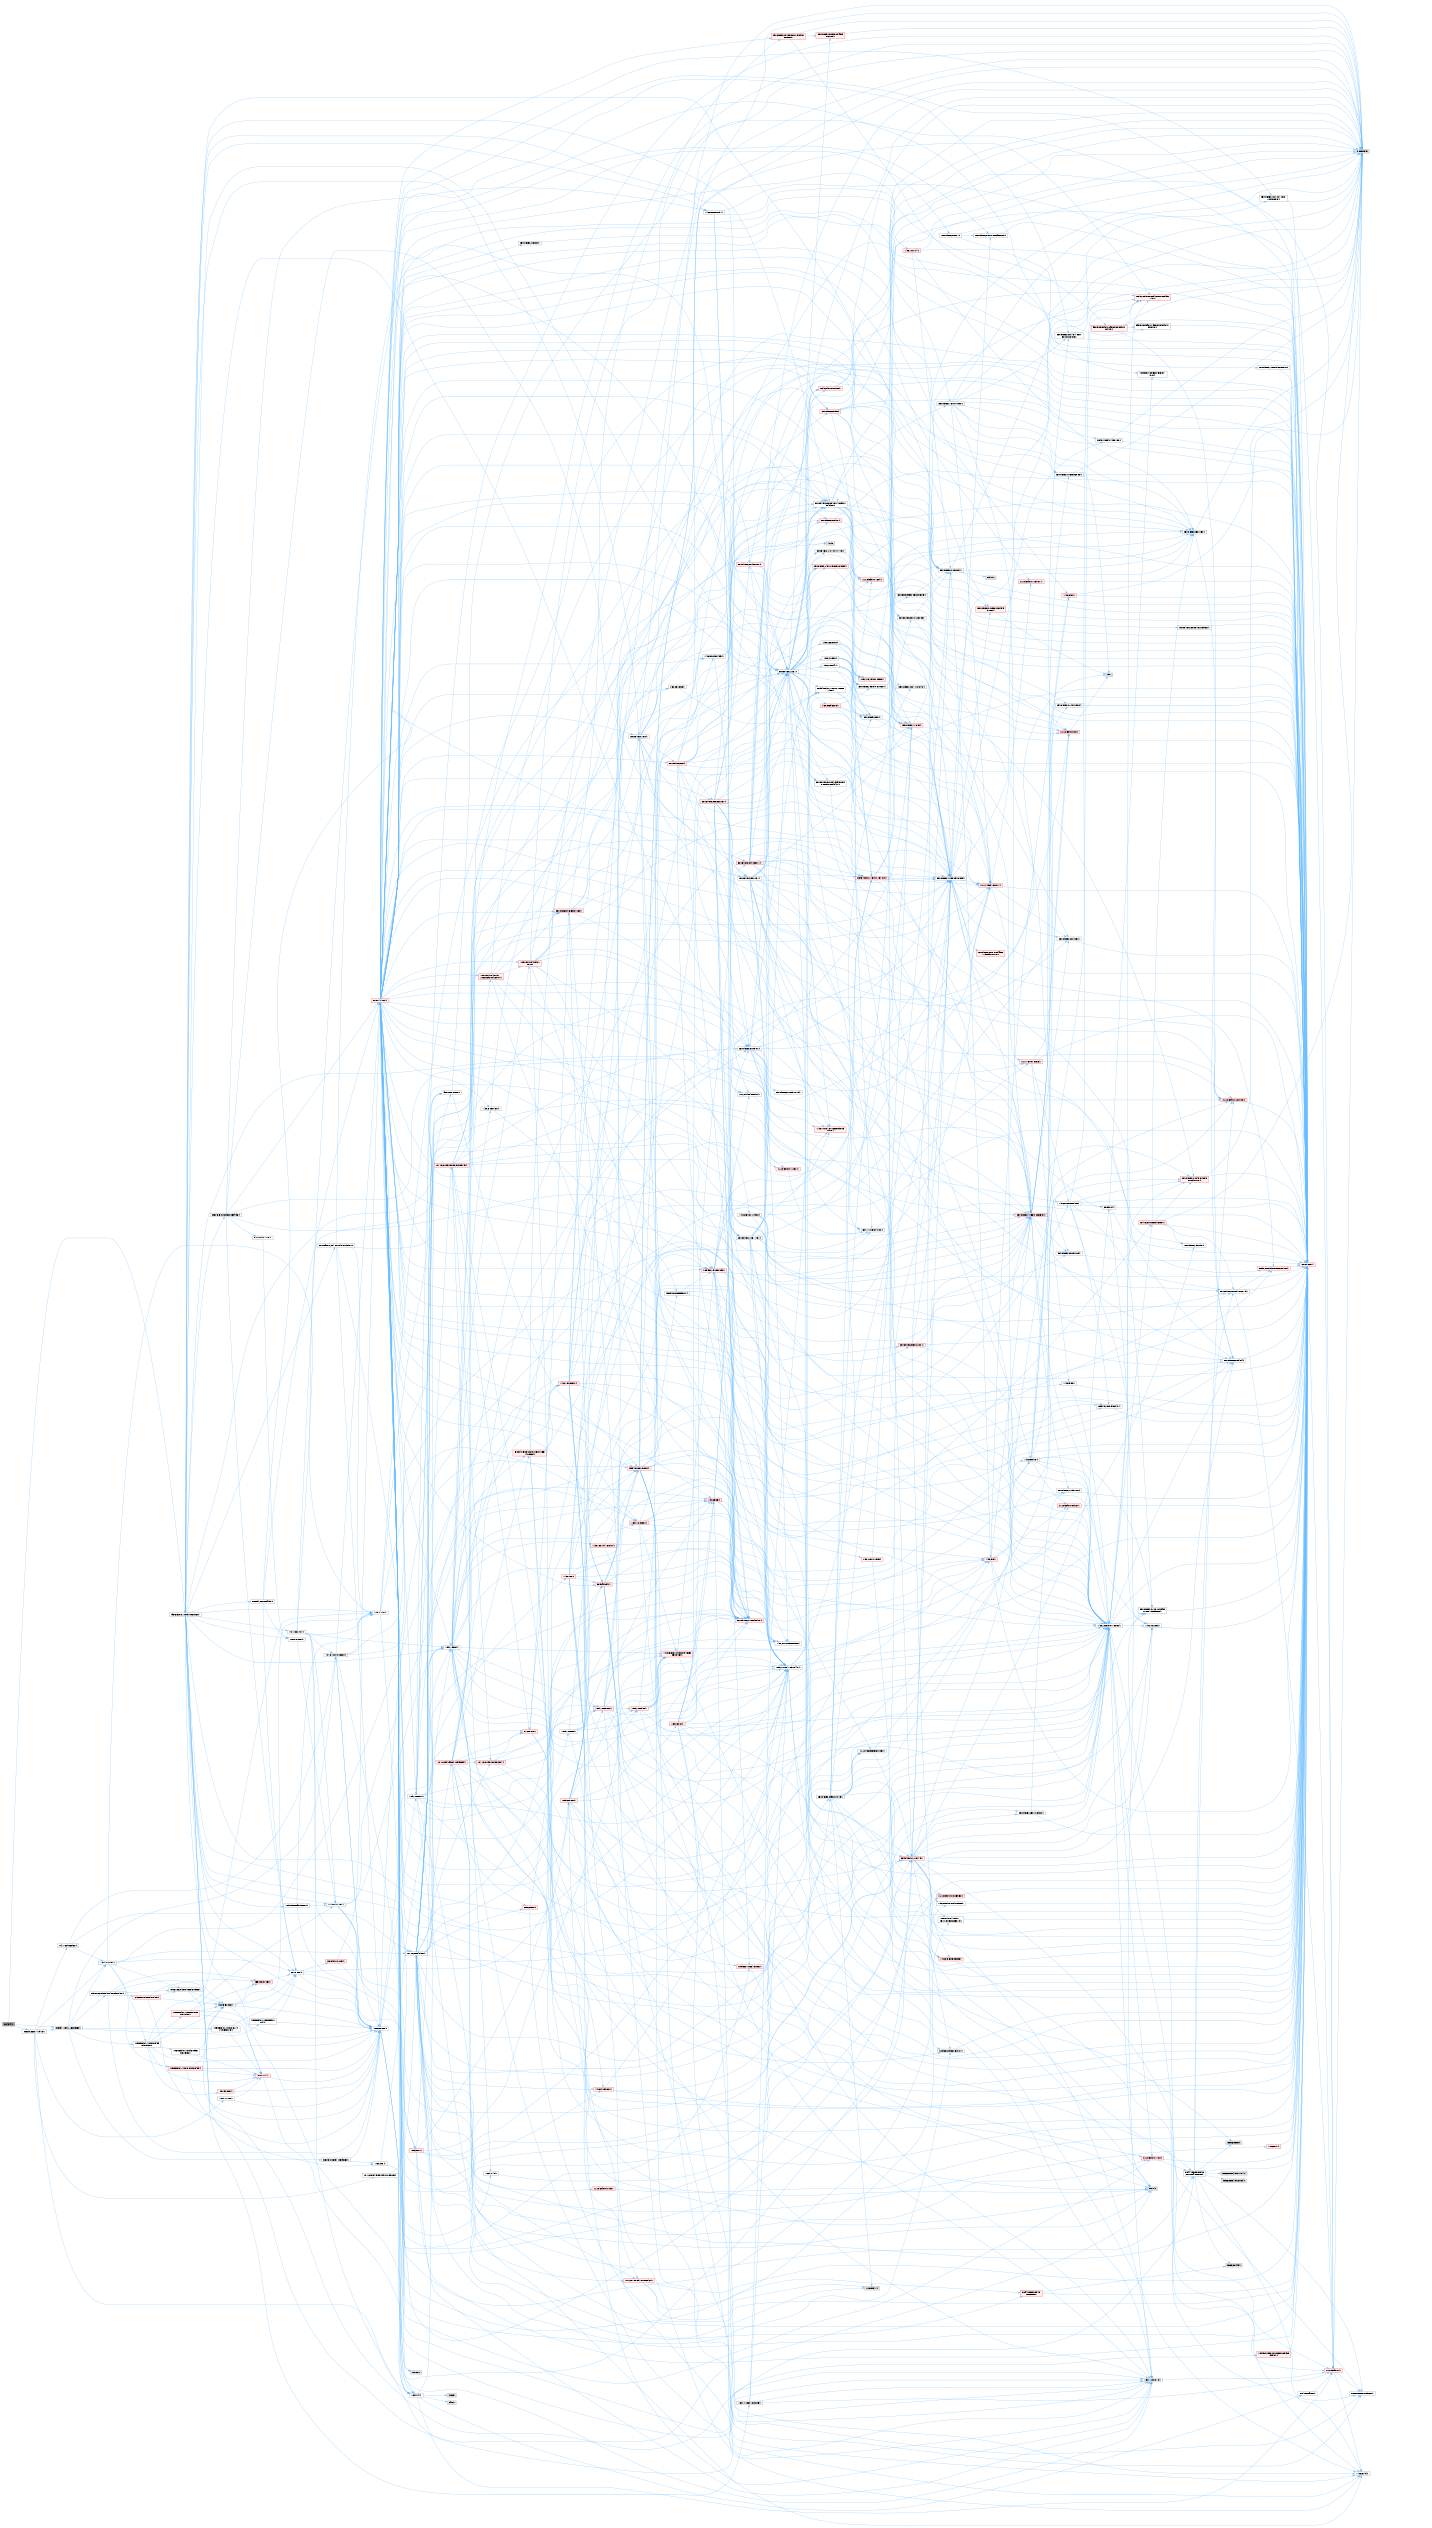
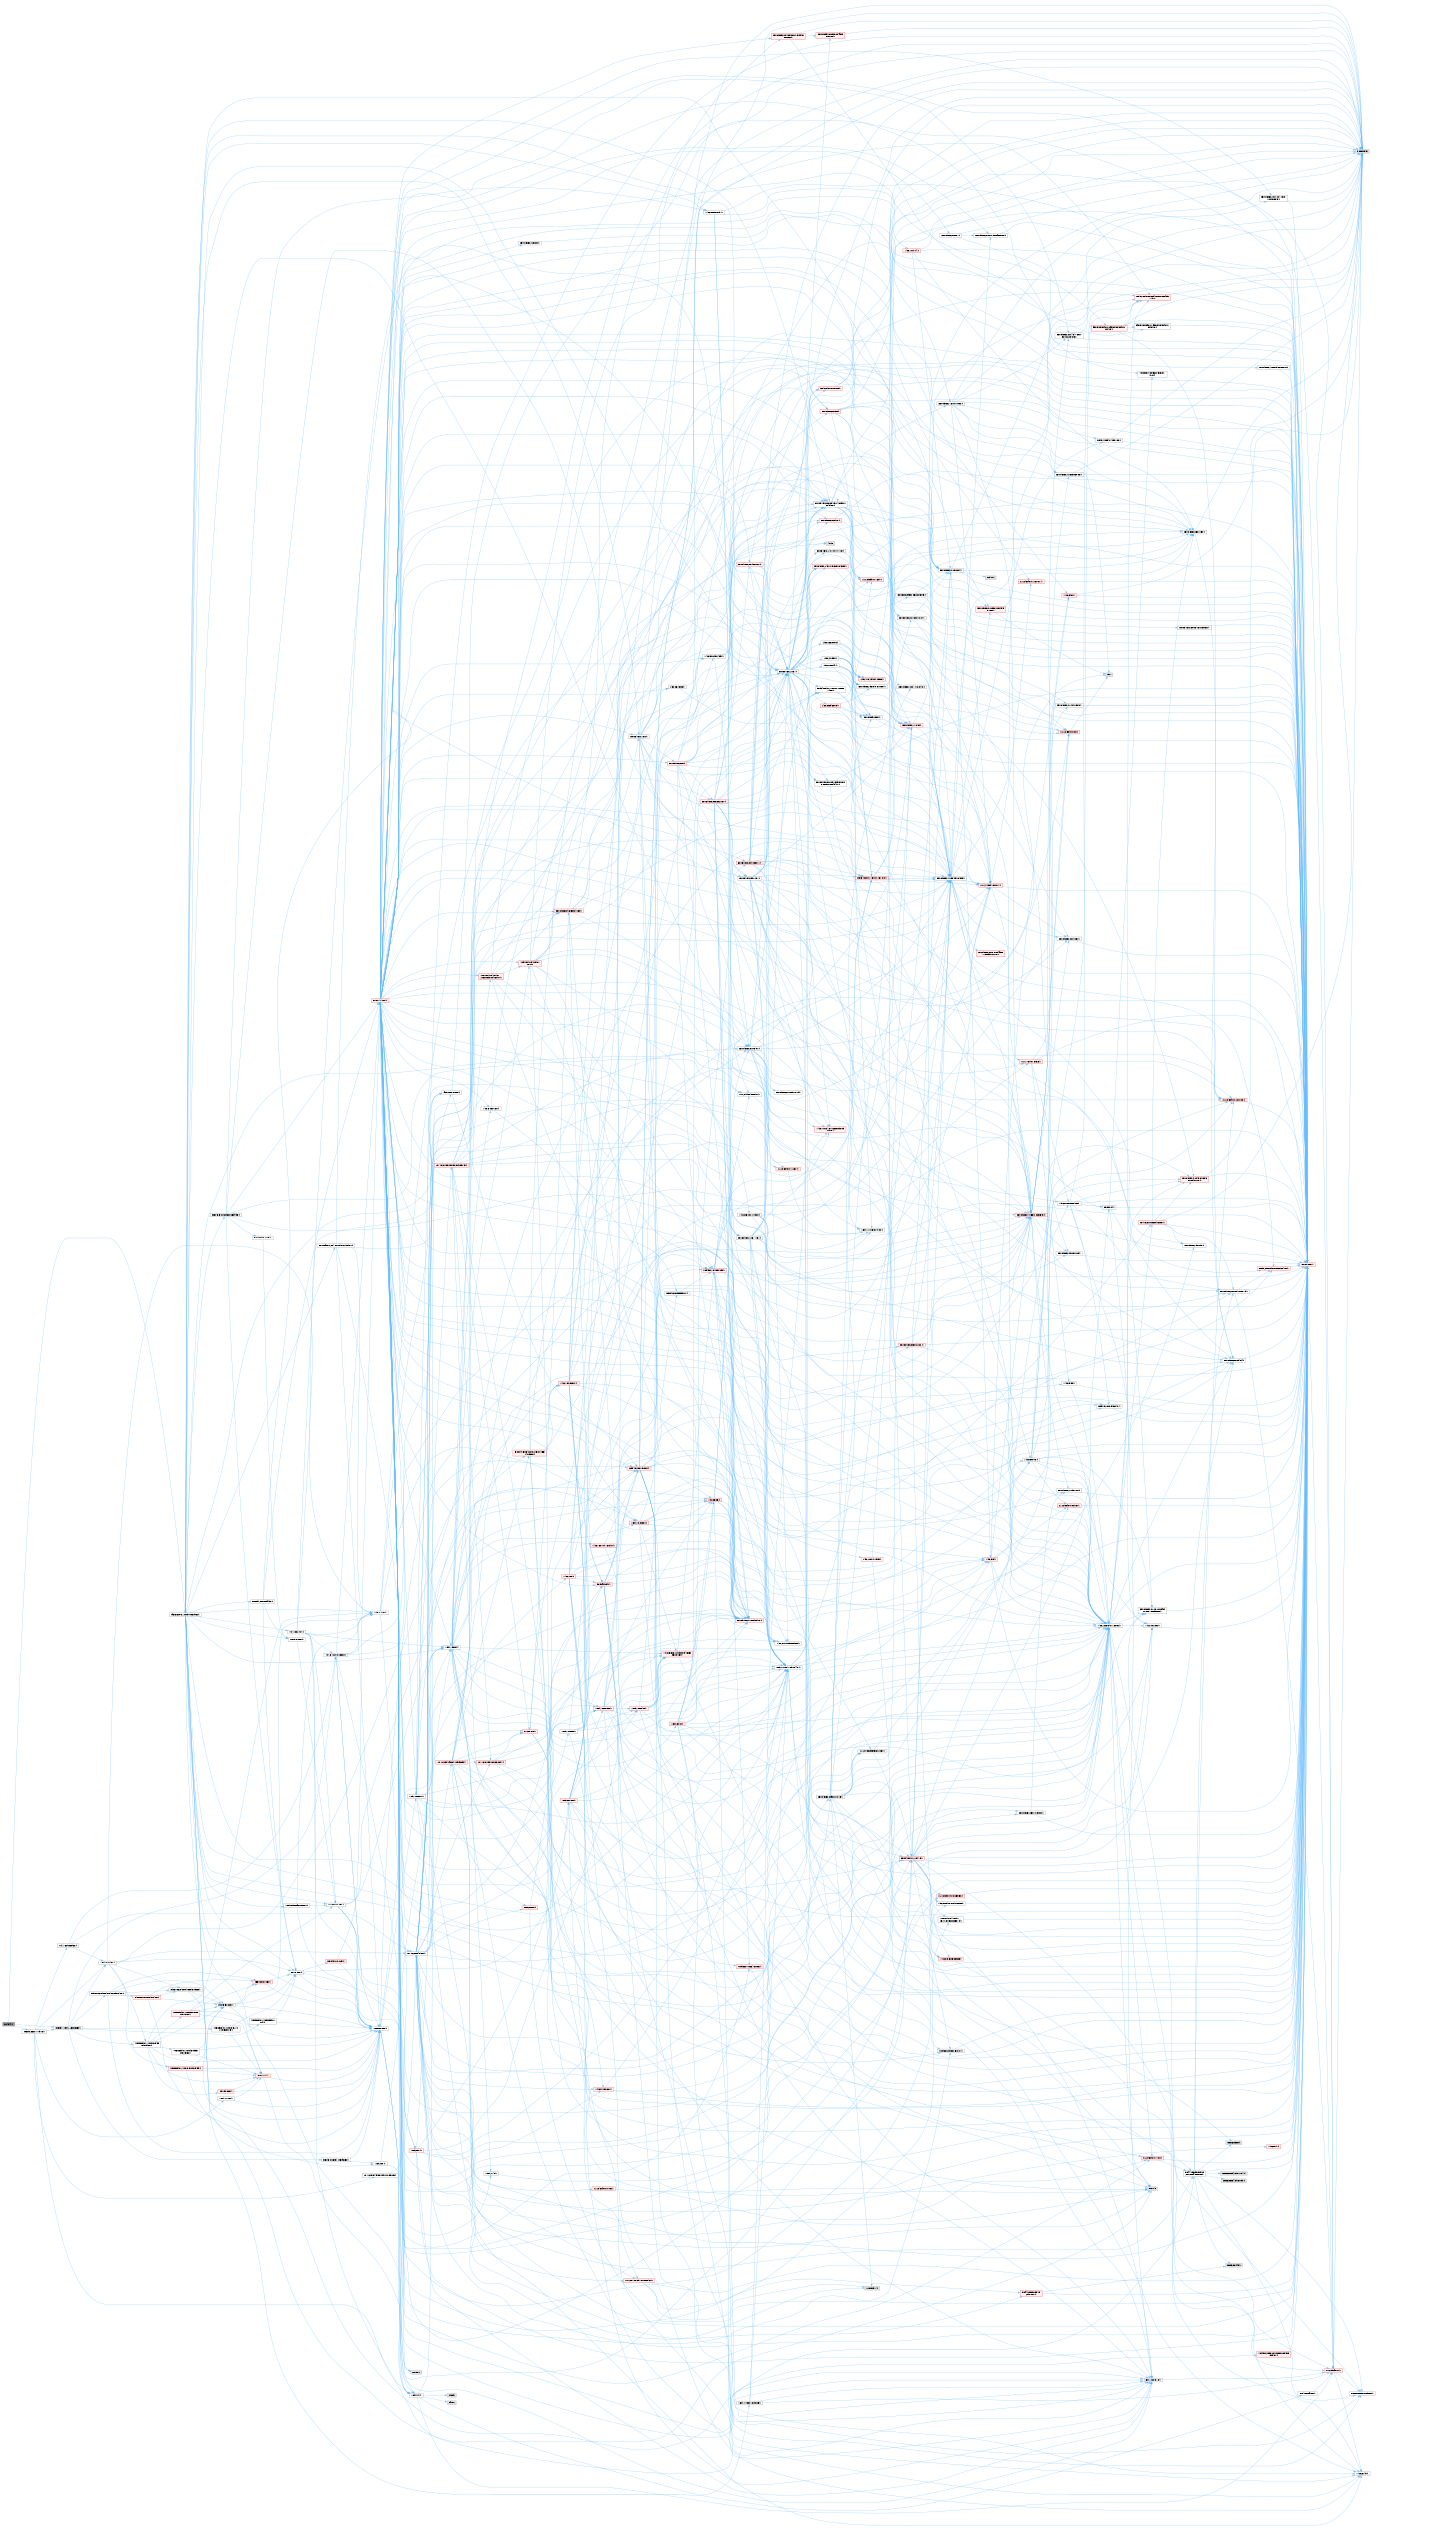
node "Containers/EnumAsByte.h": label "Containers/EnumAsByte.h" -> "Containers/FunctionFwd.h"
node "ProfilingDebugging /TagTrace.h": label "ProfilingDebugging /TagTrace.h" -> "ProfilingDebugging /BitArray.h"
